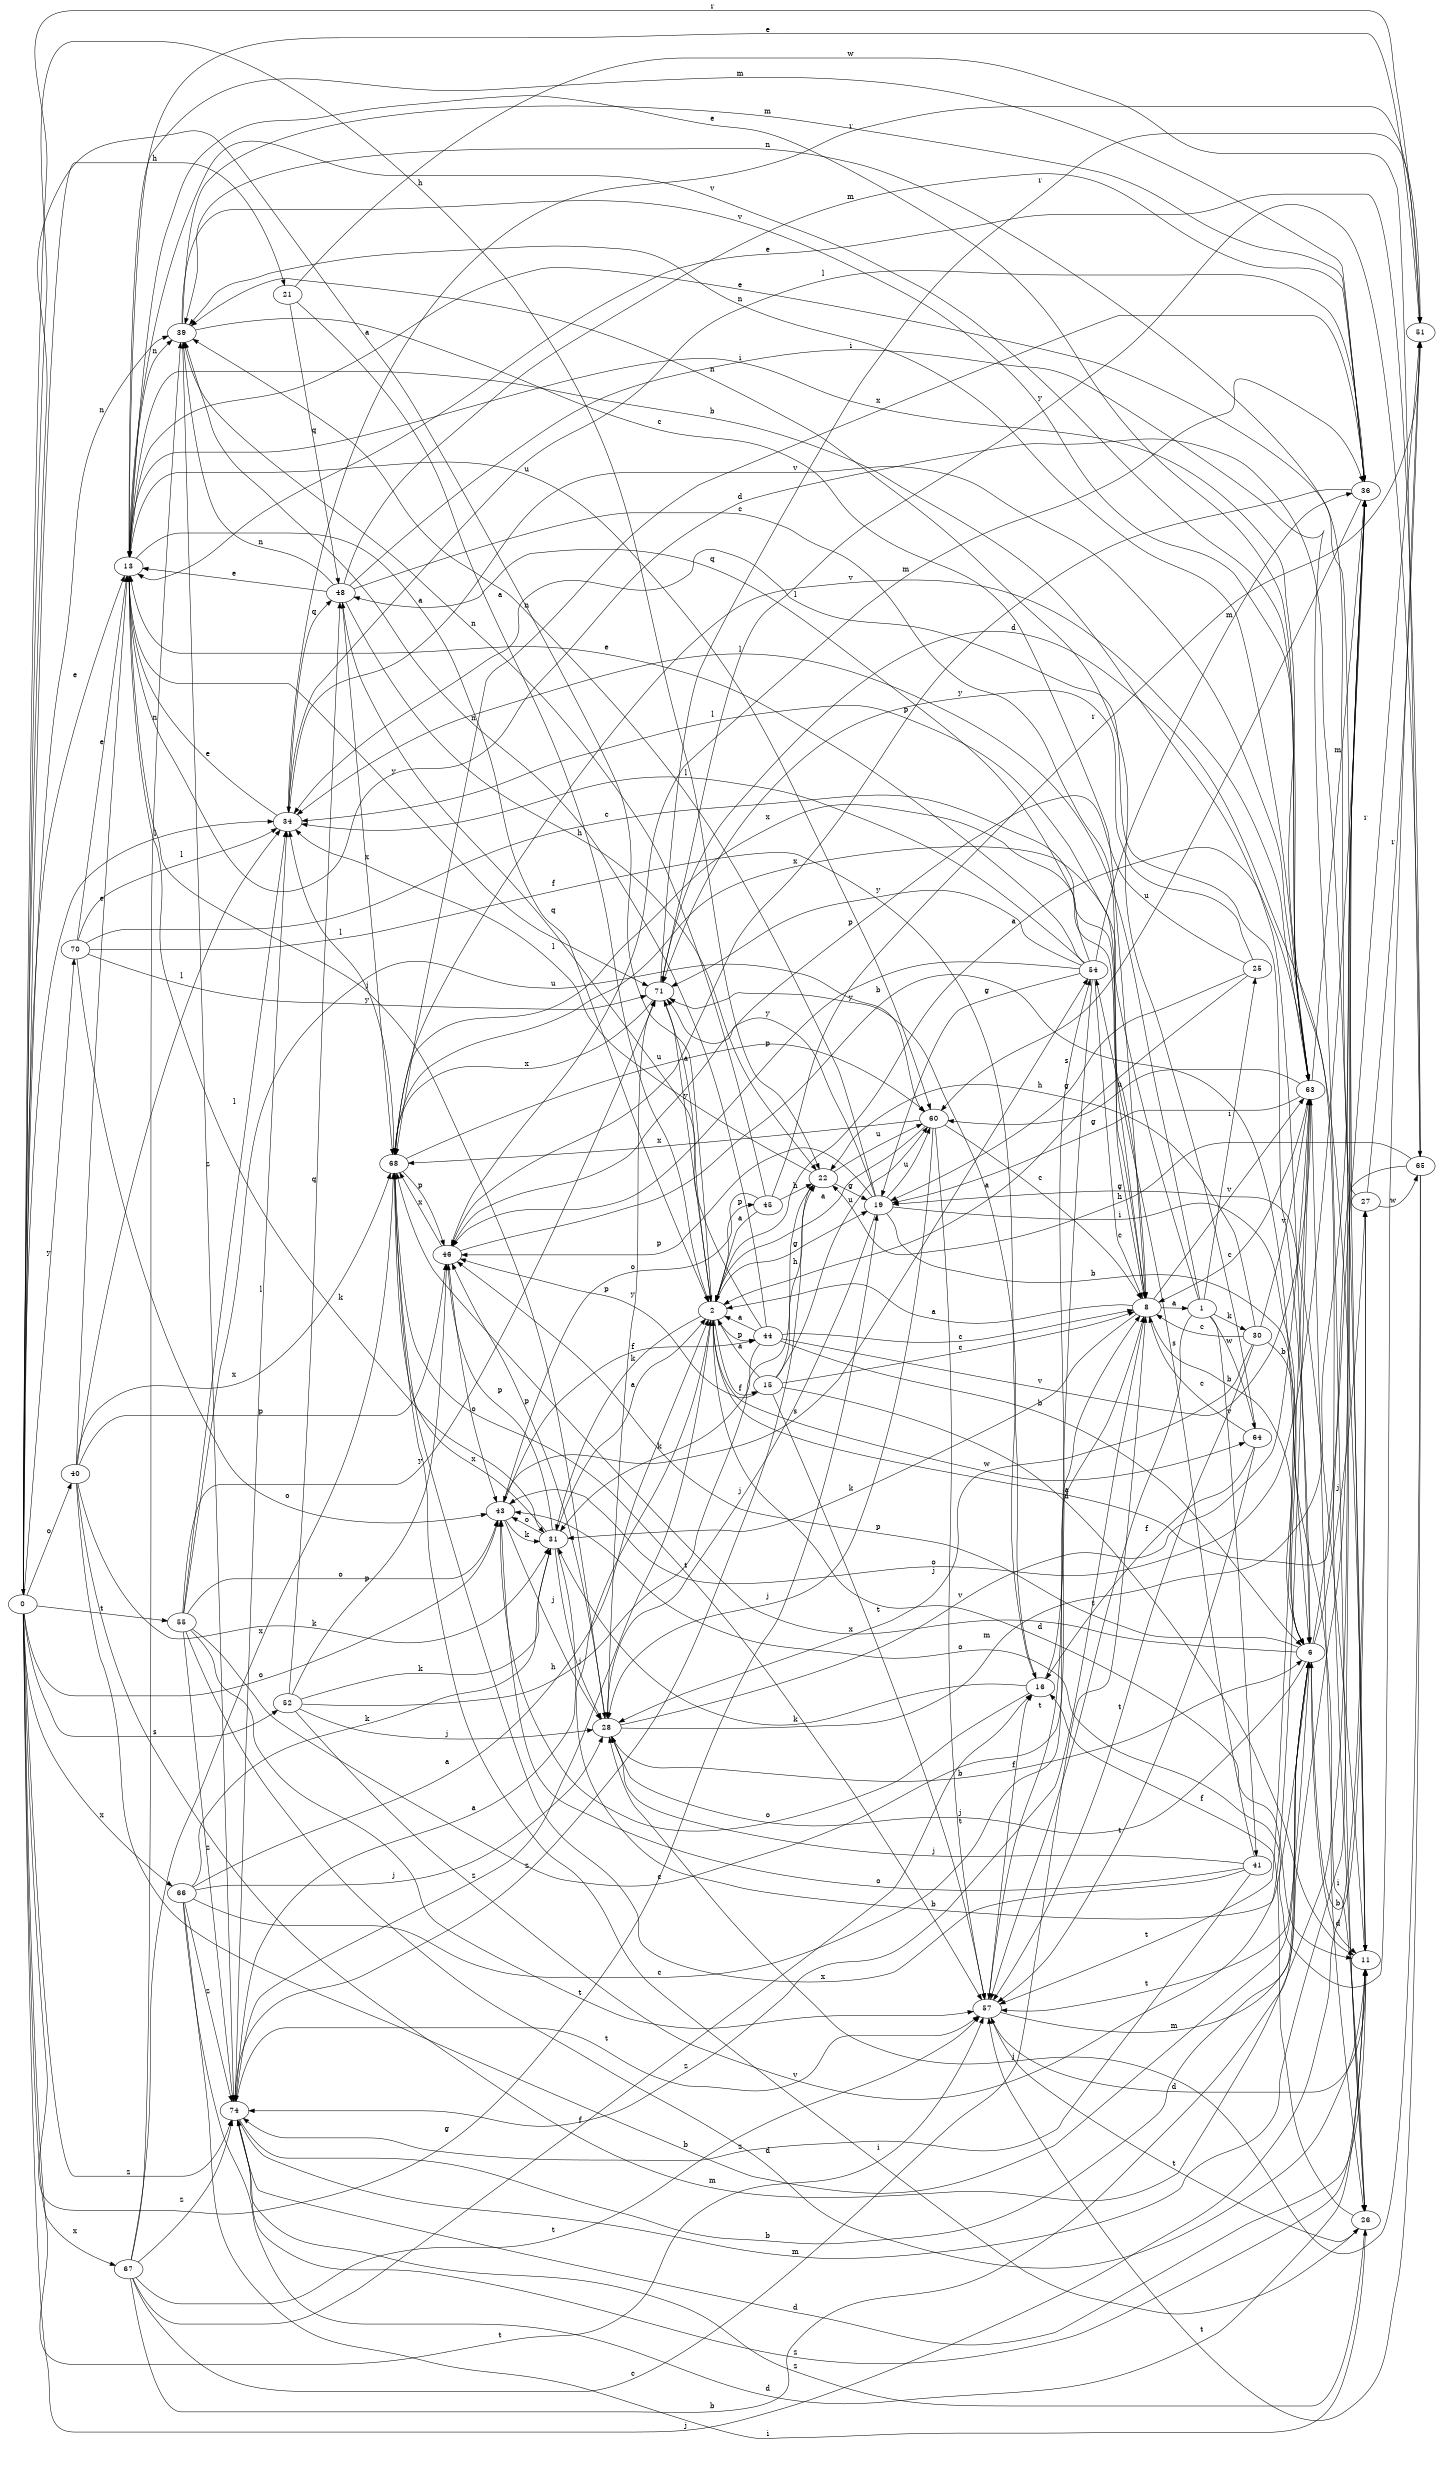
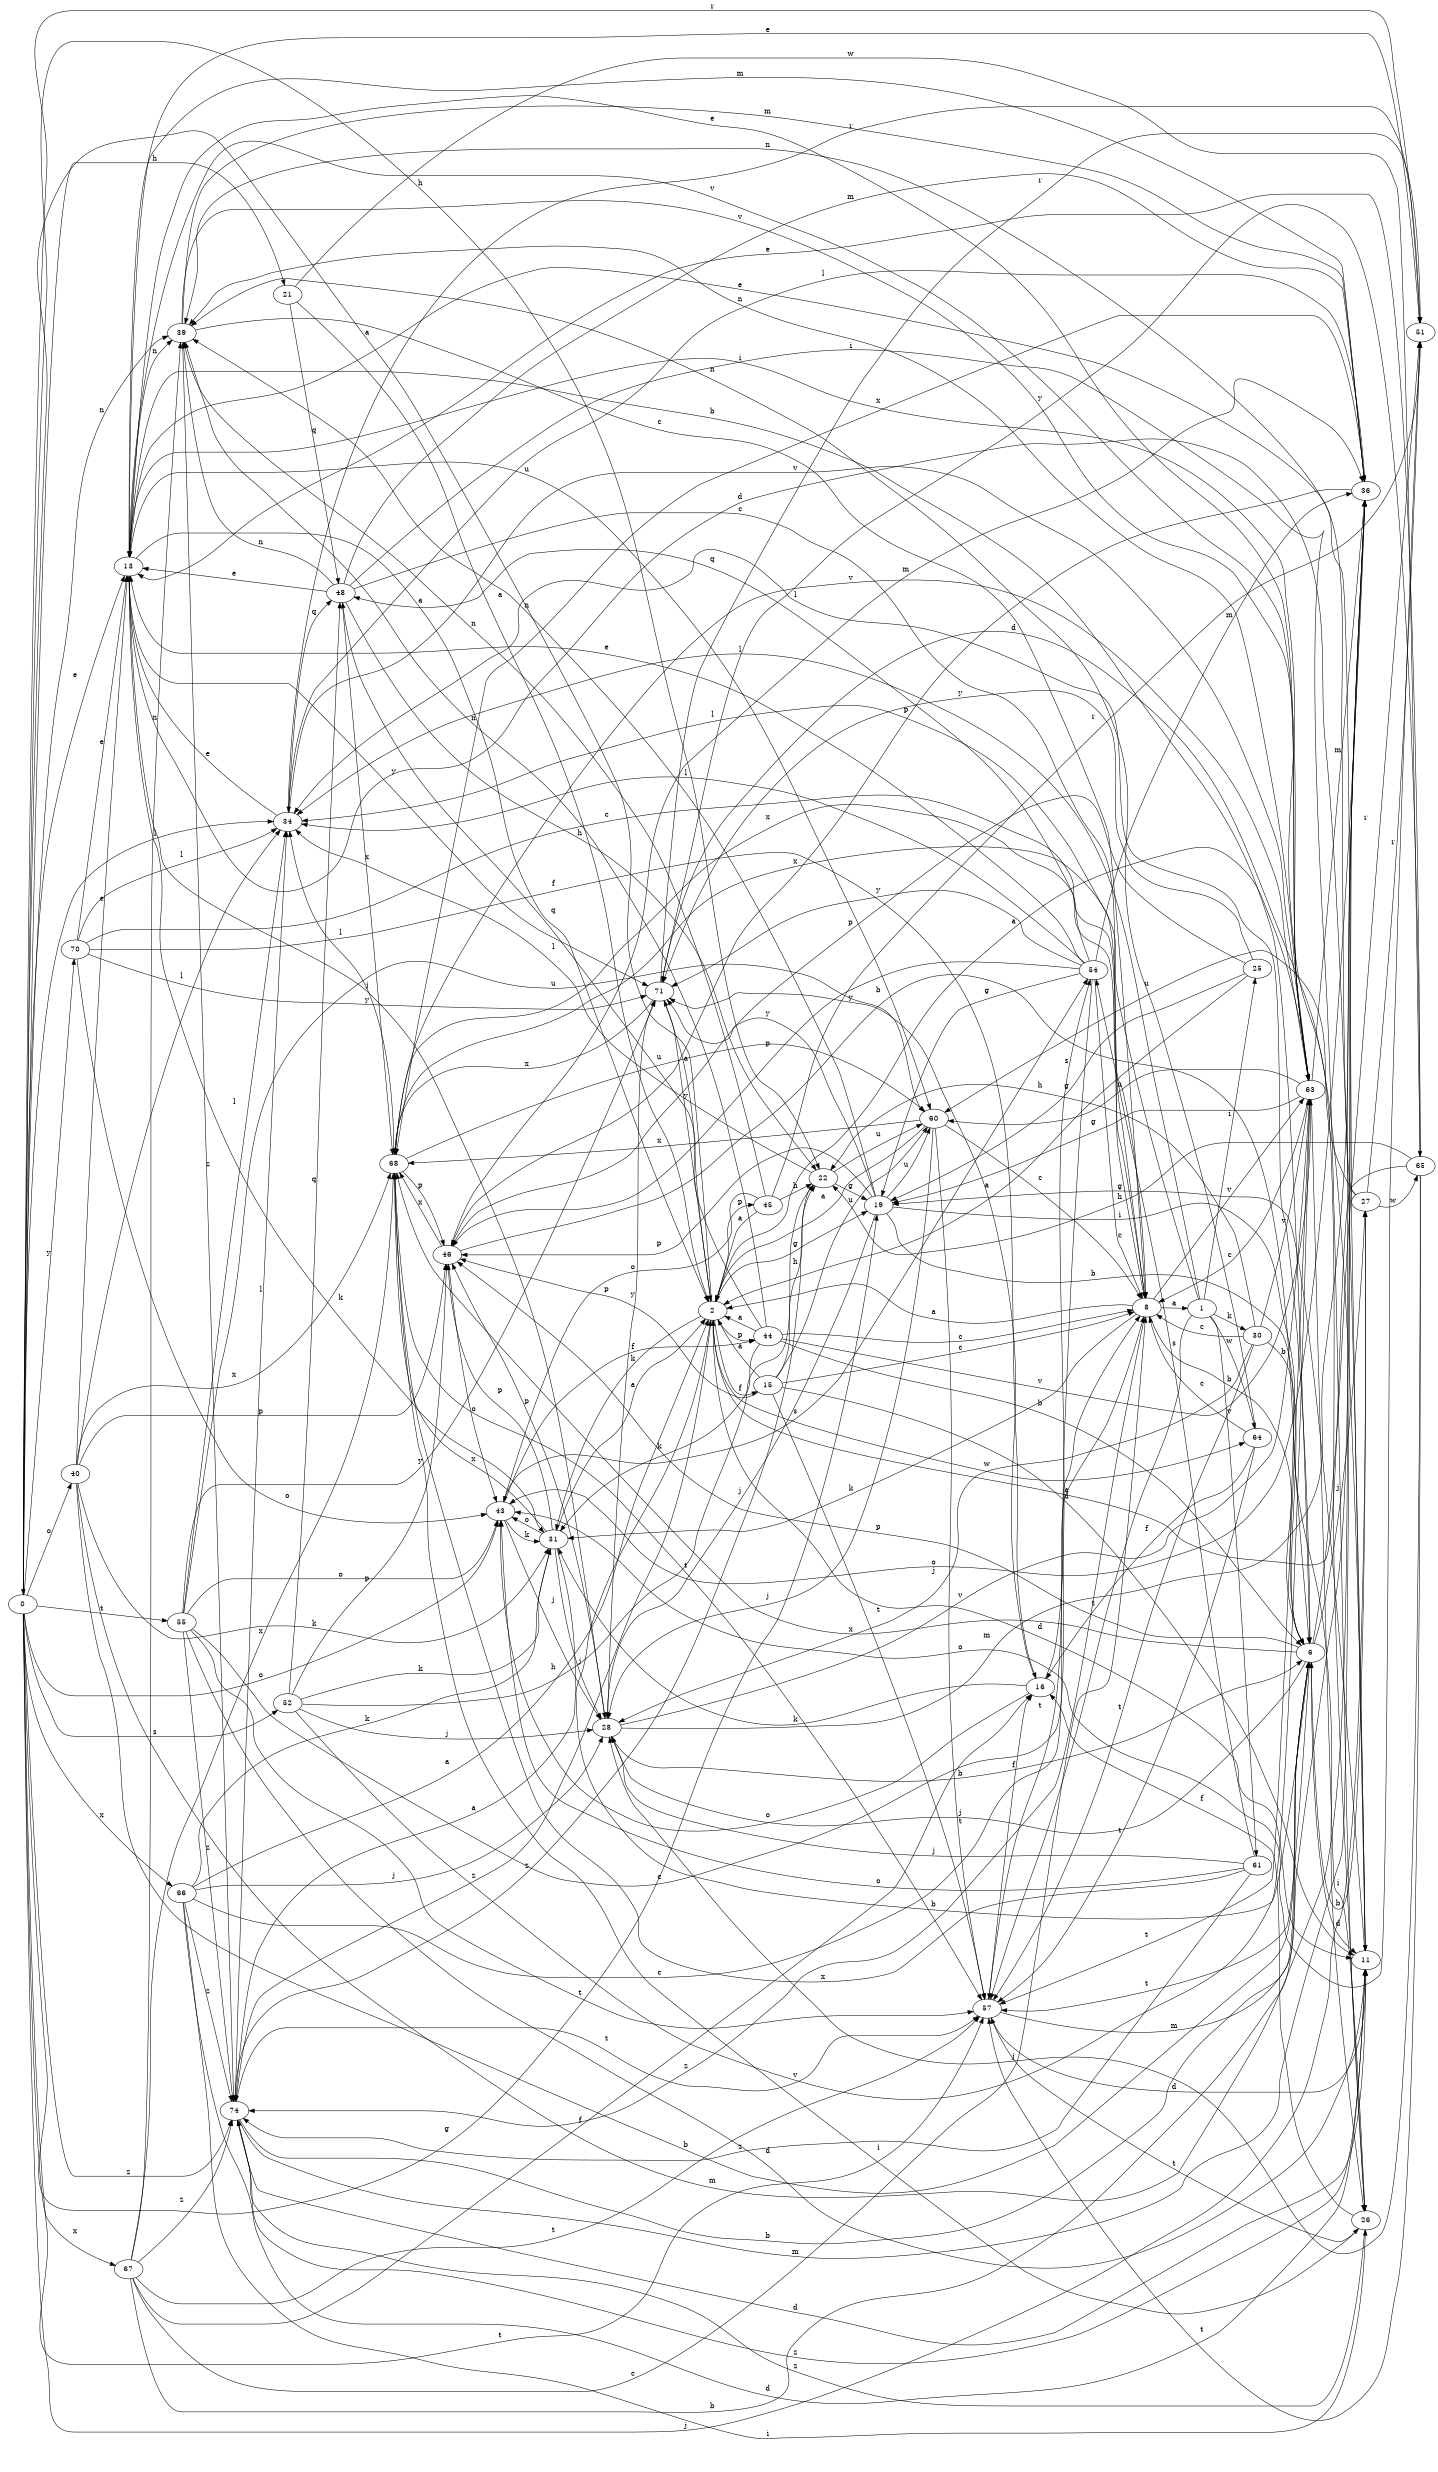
edge "36" -> "60": now "27" -> "60"
node "41": label "41" -> "61"
